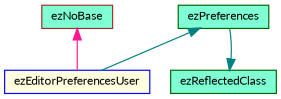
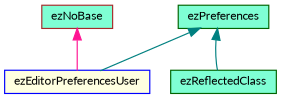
edge "ezPreferences" -> "ezReflectedClass": reversed
